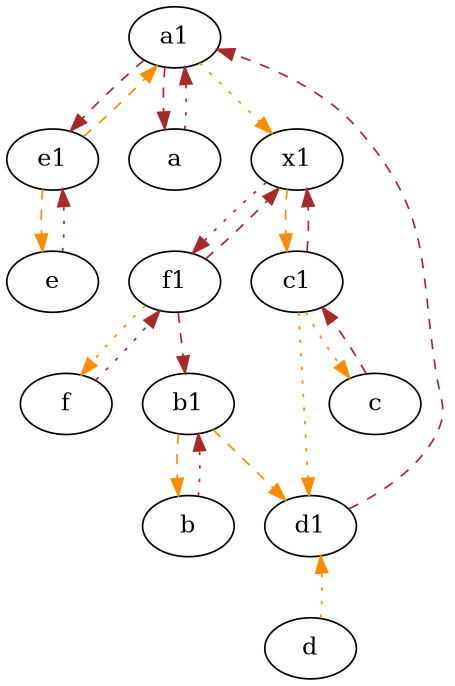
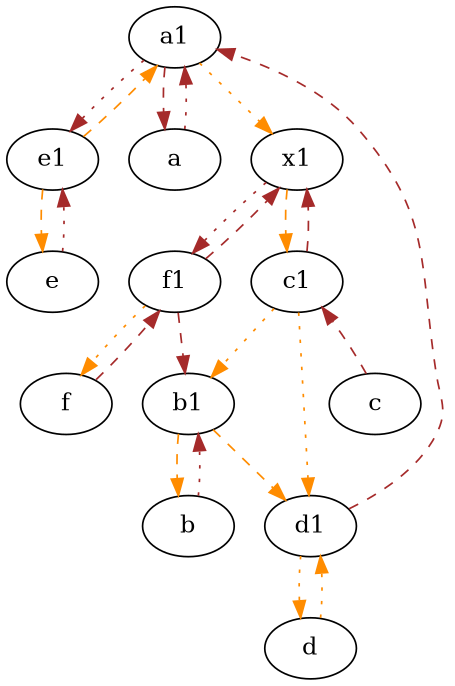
edge "a1" -> "e1": style dashed -> dotted
edge "c1" -> "c": now "c1" -> "b1"
edge "f" -> "f1": style dotted -> dashed
edge "d1" -> "d": added
